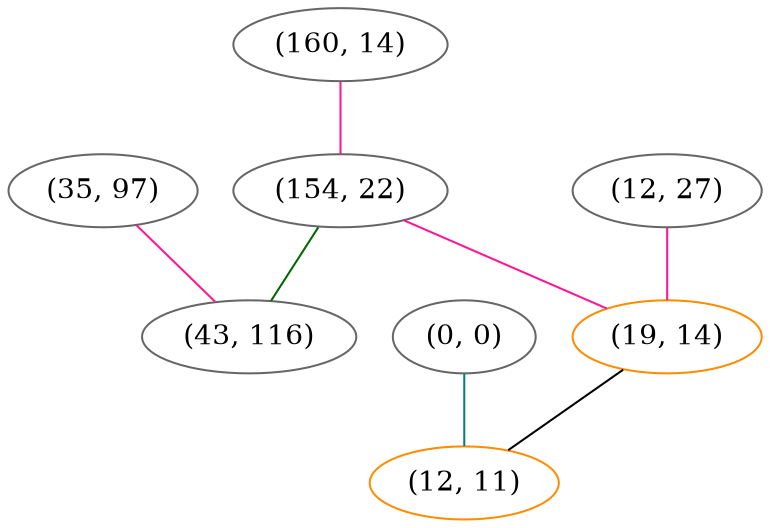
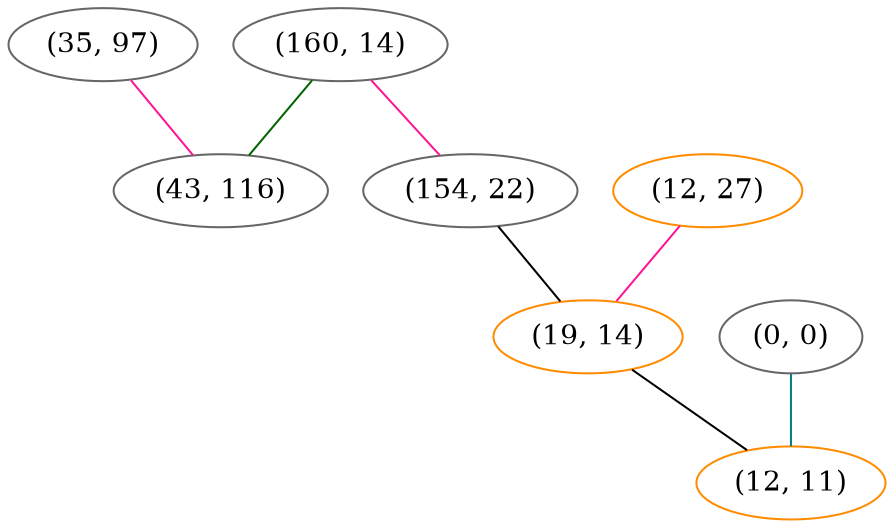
node "(12, 27)": color gray40 -> darkorange
edge "(154, 22)" -- "(43, 116)": now "(160, 14)" -- "(43, 116)"
edge "(154, 22)" -- "(19, 14)": color deeppink -> black
